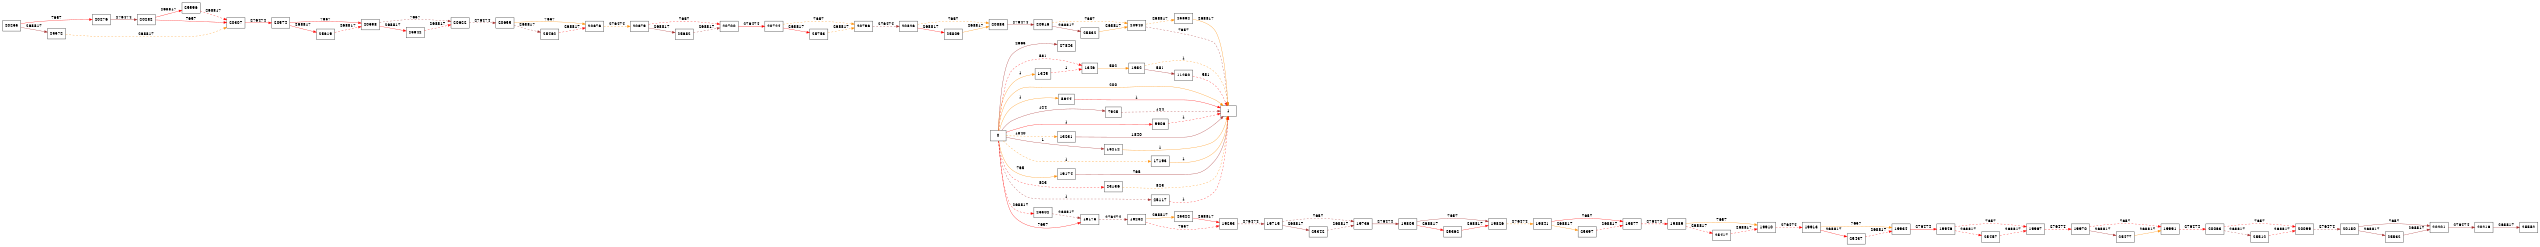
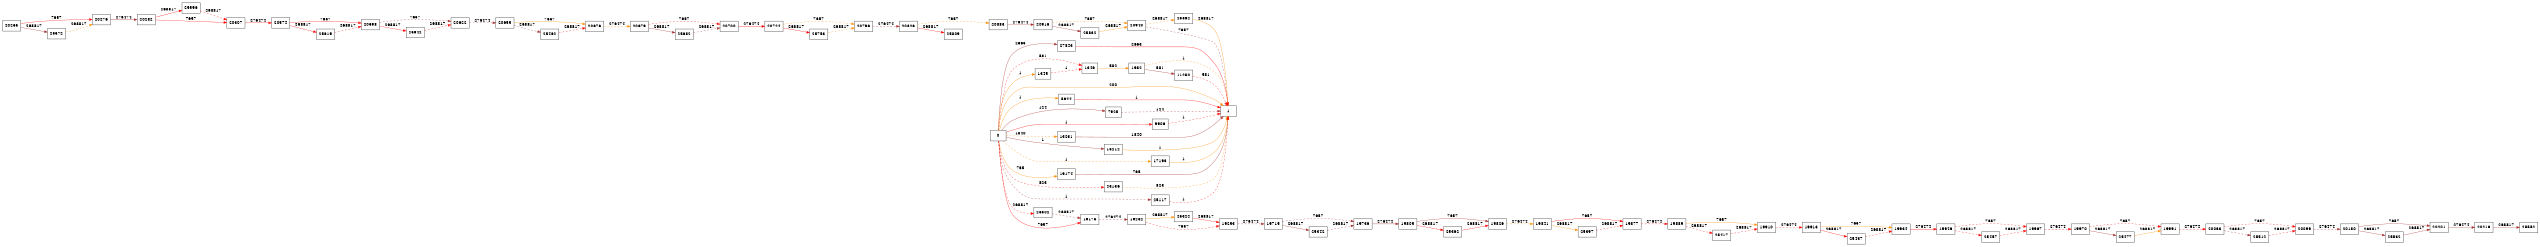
edge "25809" -> "20883": removed, label "268817"
edge "25572" -> "20307": now "25572" -> "20276"
edge "27843" -> "1": added, label "2663"
